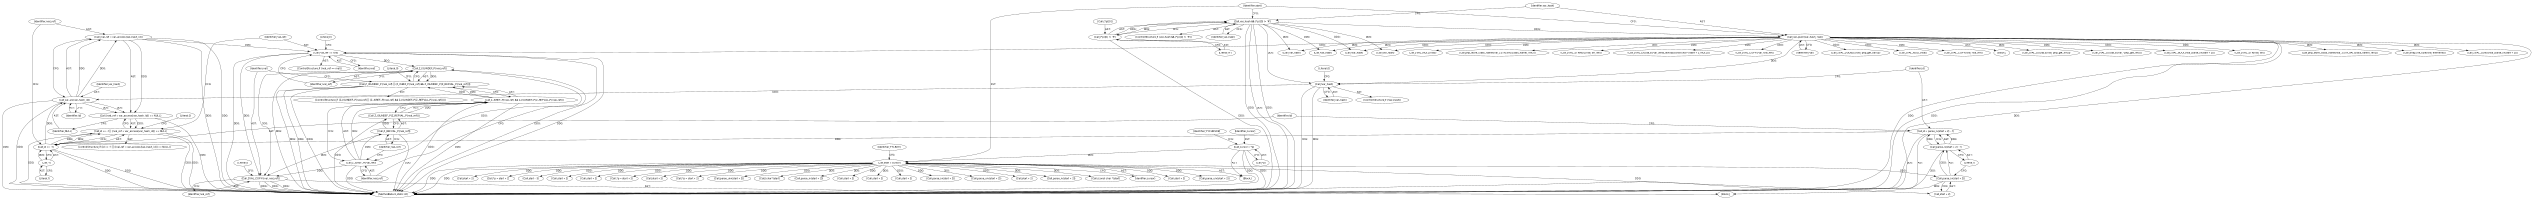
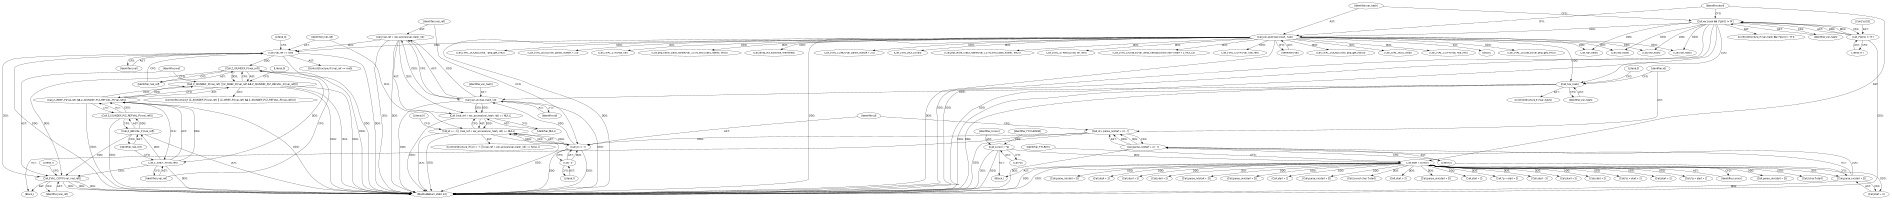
edge "(Identifier,NULL)" -> "(Call,var_uiv(var_hash, id))": now "(Identifier,NULL)" -> "(Call,(rval_ref = var_access(var_hash, id)) == NULL)"
